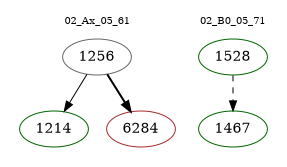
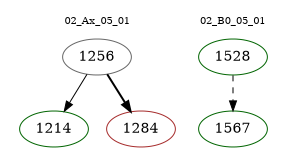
cluster "02_Ax_05_61": label "02_Ax_05_61" -> "02_Ax_05_01"
cluster "02_B0_05_71": label "02_B0_05_71" -> "02_B0_05_01"
node "6284": label "6284" -> "1284"
node "1467": label "1467" -> "1567"
